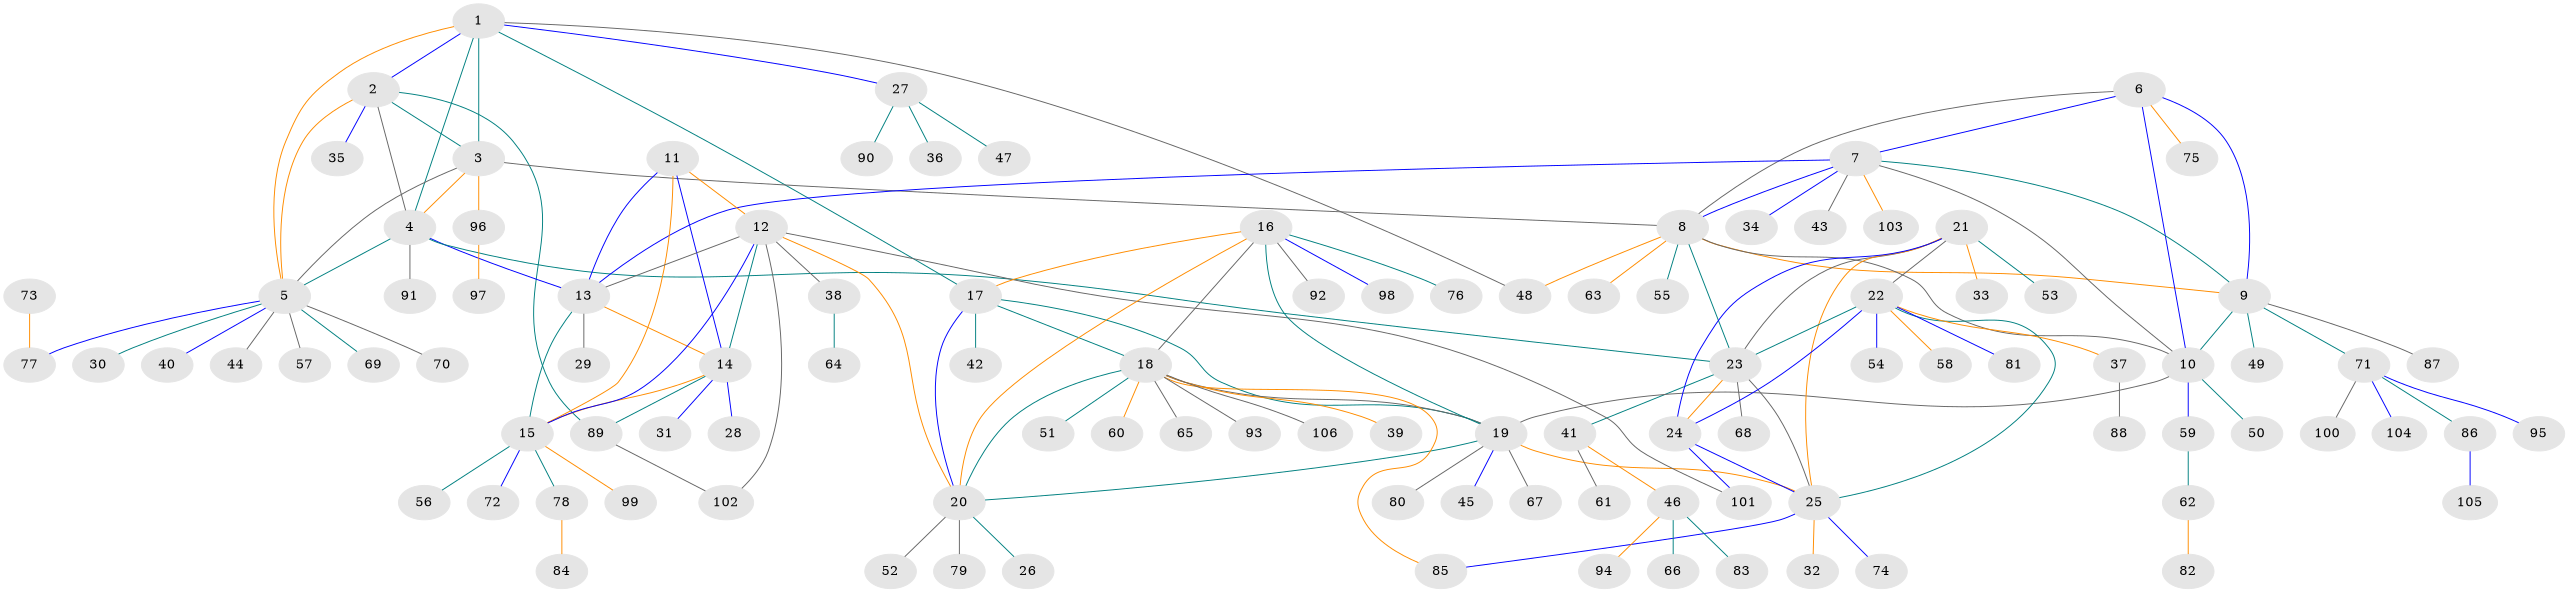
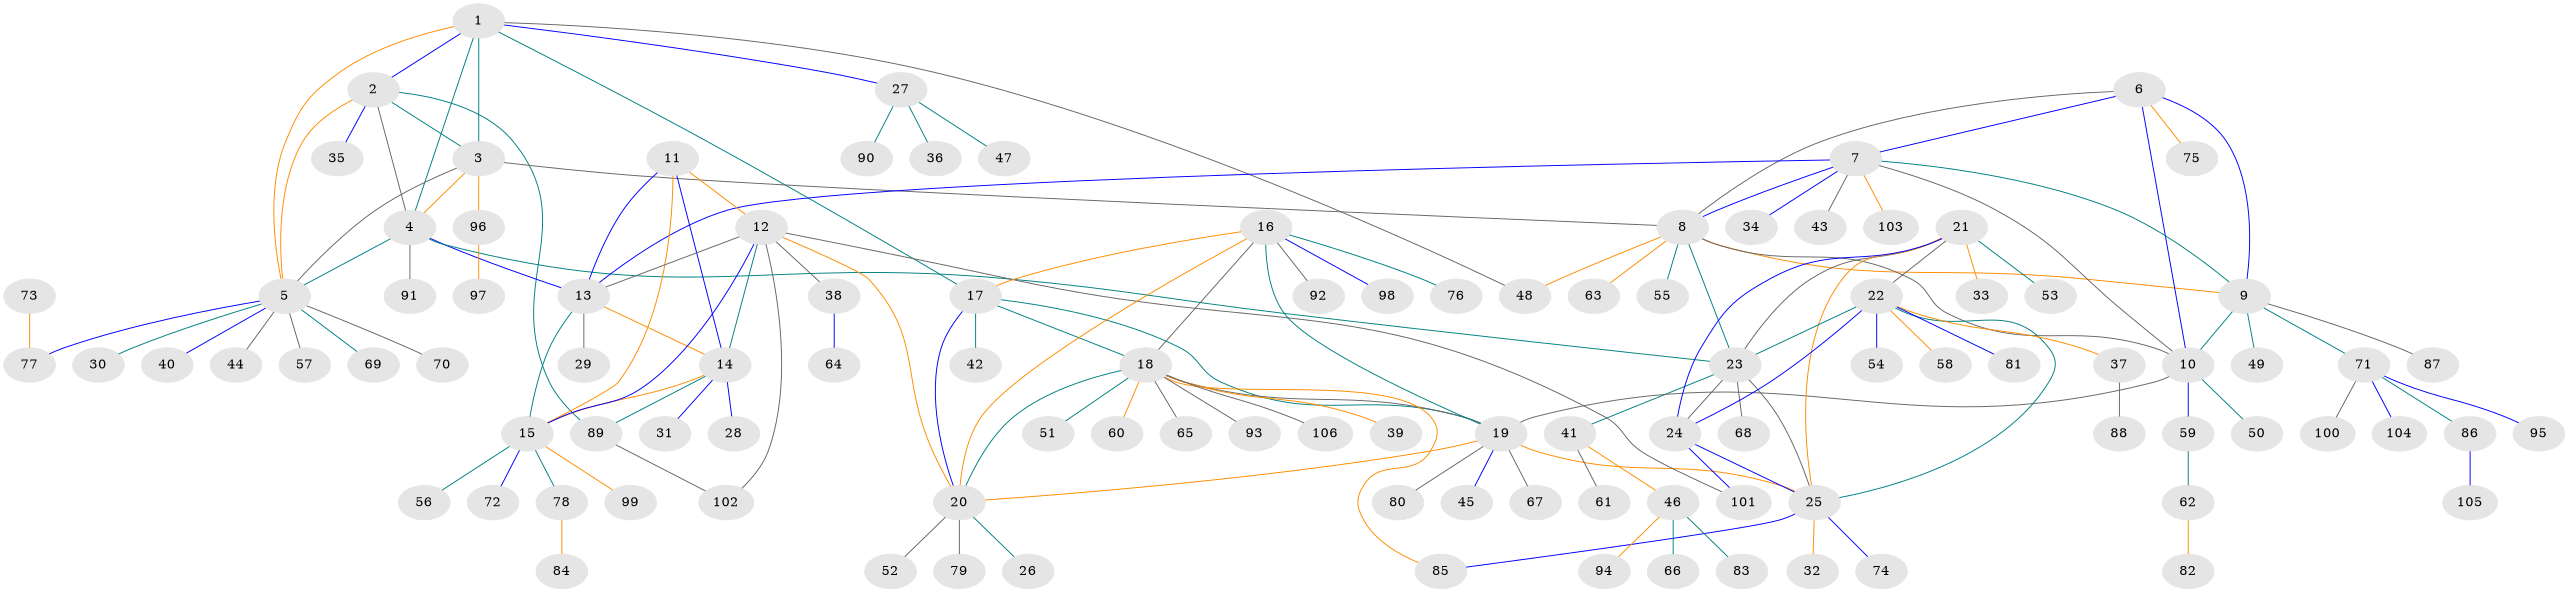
edge "38" -- "64": color teal -> blue
edge "23" -- "24": color darkorange -> gray40
edge "19" -- "20": color teal -> darkorange
